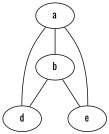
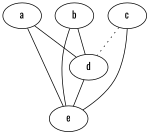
node "c": added
edge "a" -- "b": removed
edge "d" -- "e": added
